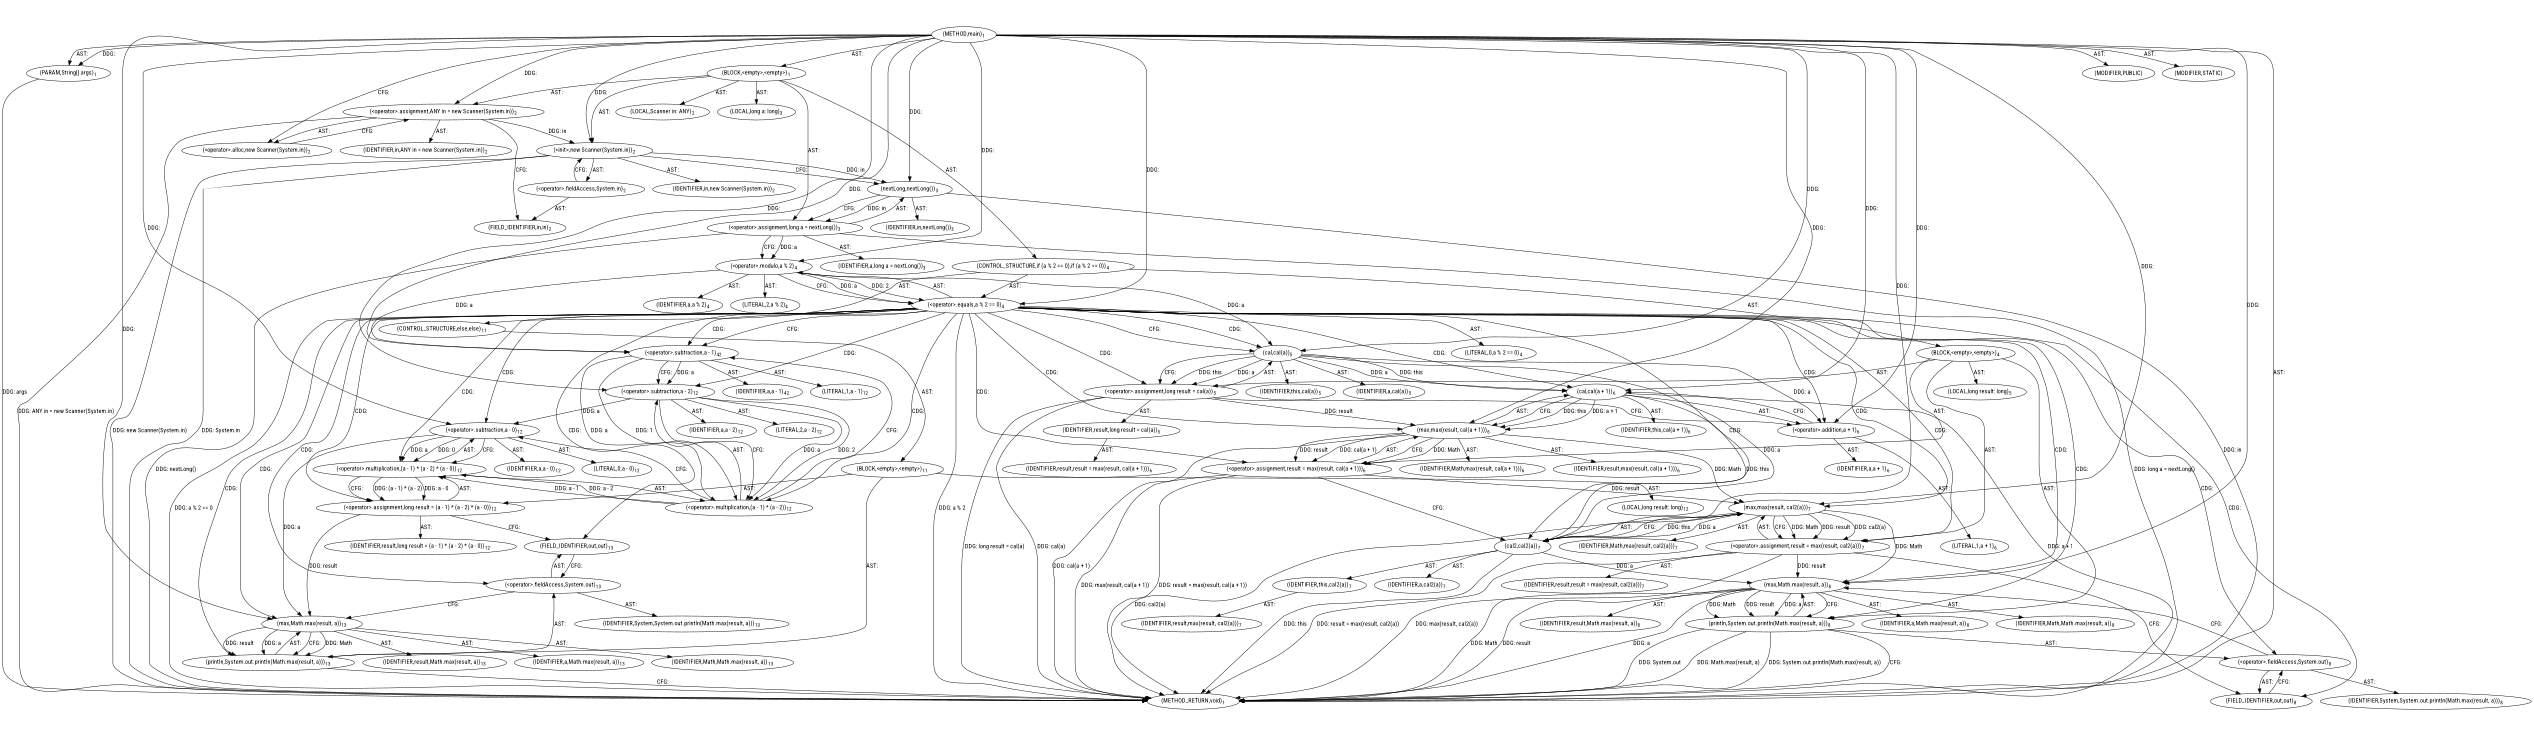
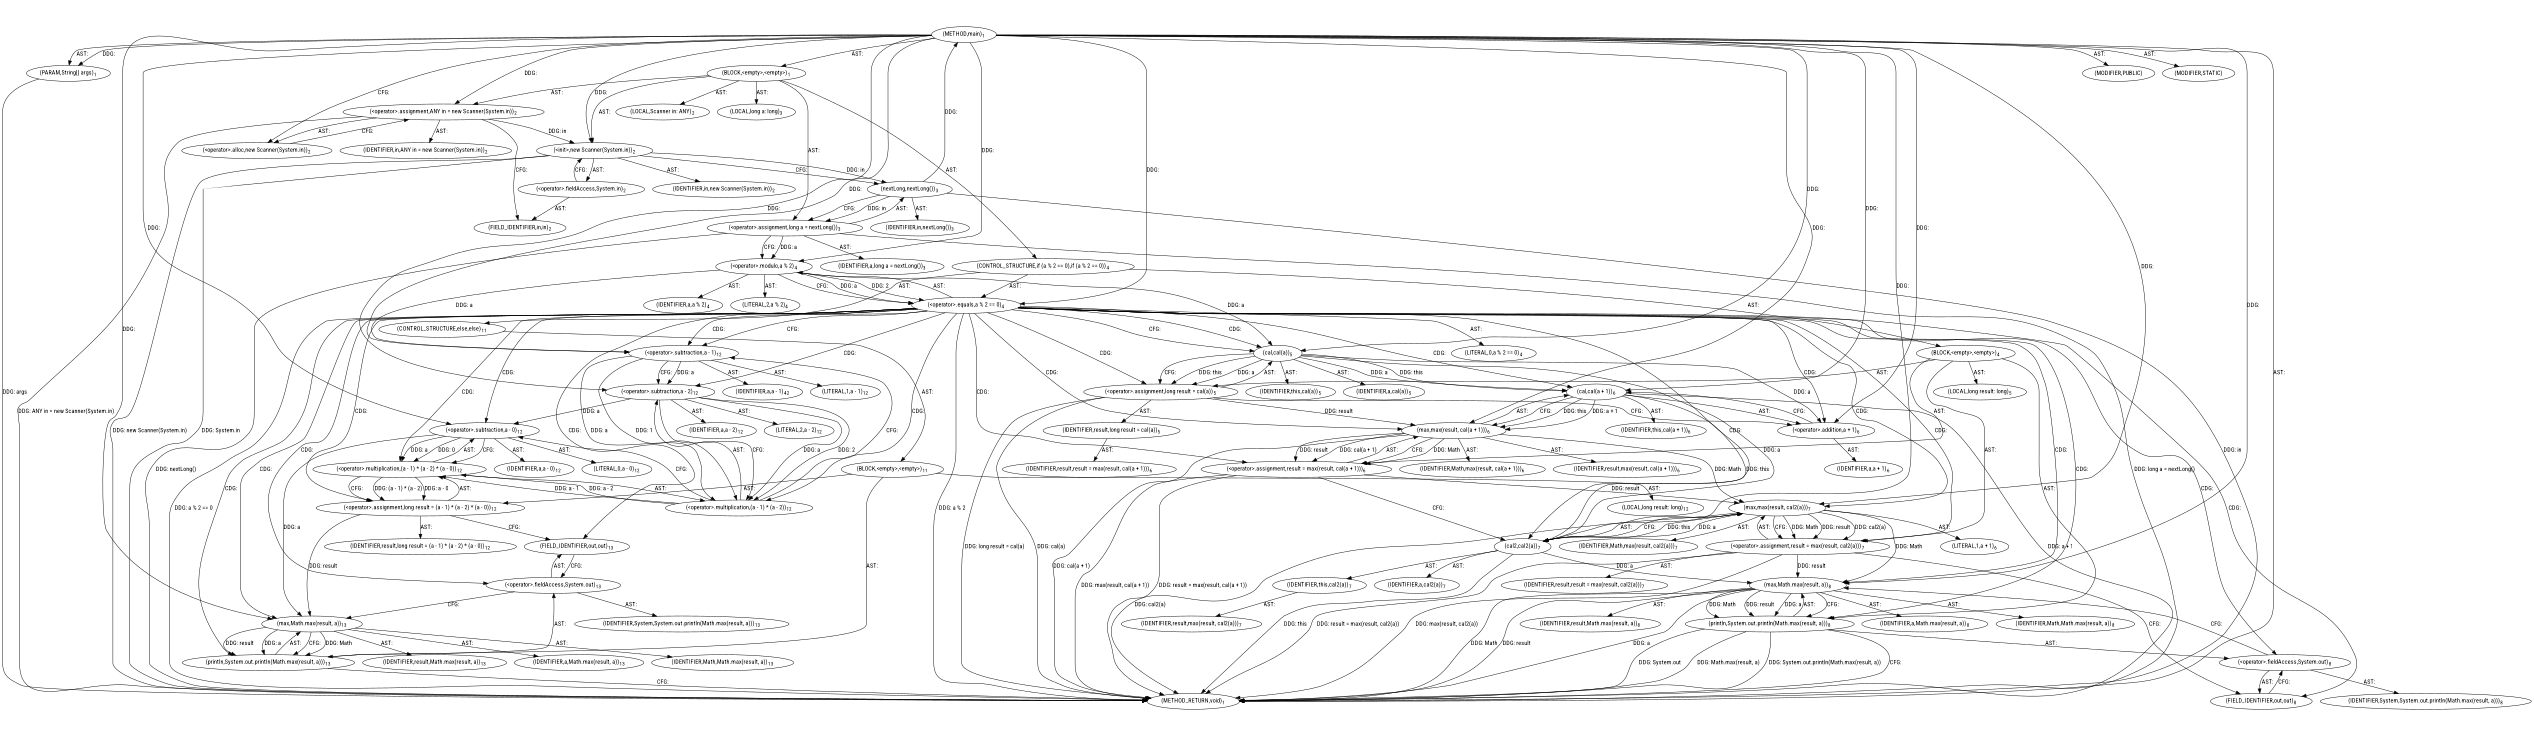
edge "(METHOD,main)" -> "(nextLong,nextLong())": reversed
node "(<operator>.subtraction,a - 1)": text "42" -> "12"
edge "(<operator>.addition,a + 1)" -> "(LITERAL,1,a + 1)": now "(max,max(result, cal2(a)))" -> "(LITERAL,1,a + 1)"
